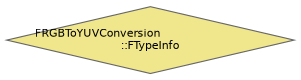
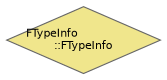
node "FRGBToYUVConversion ::FTypeInfo": label "FRGBToYUVConversion ::FTypeInfo" -> "FTypeInfo ::FTypeInfo"
